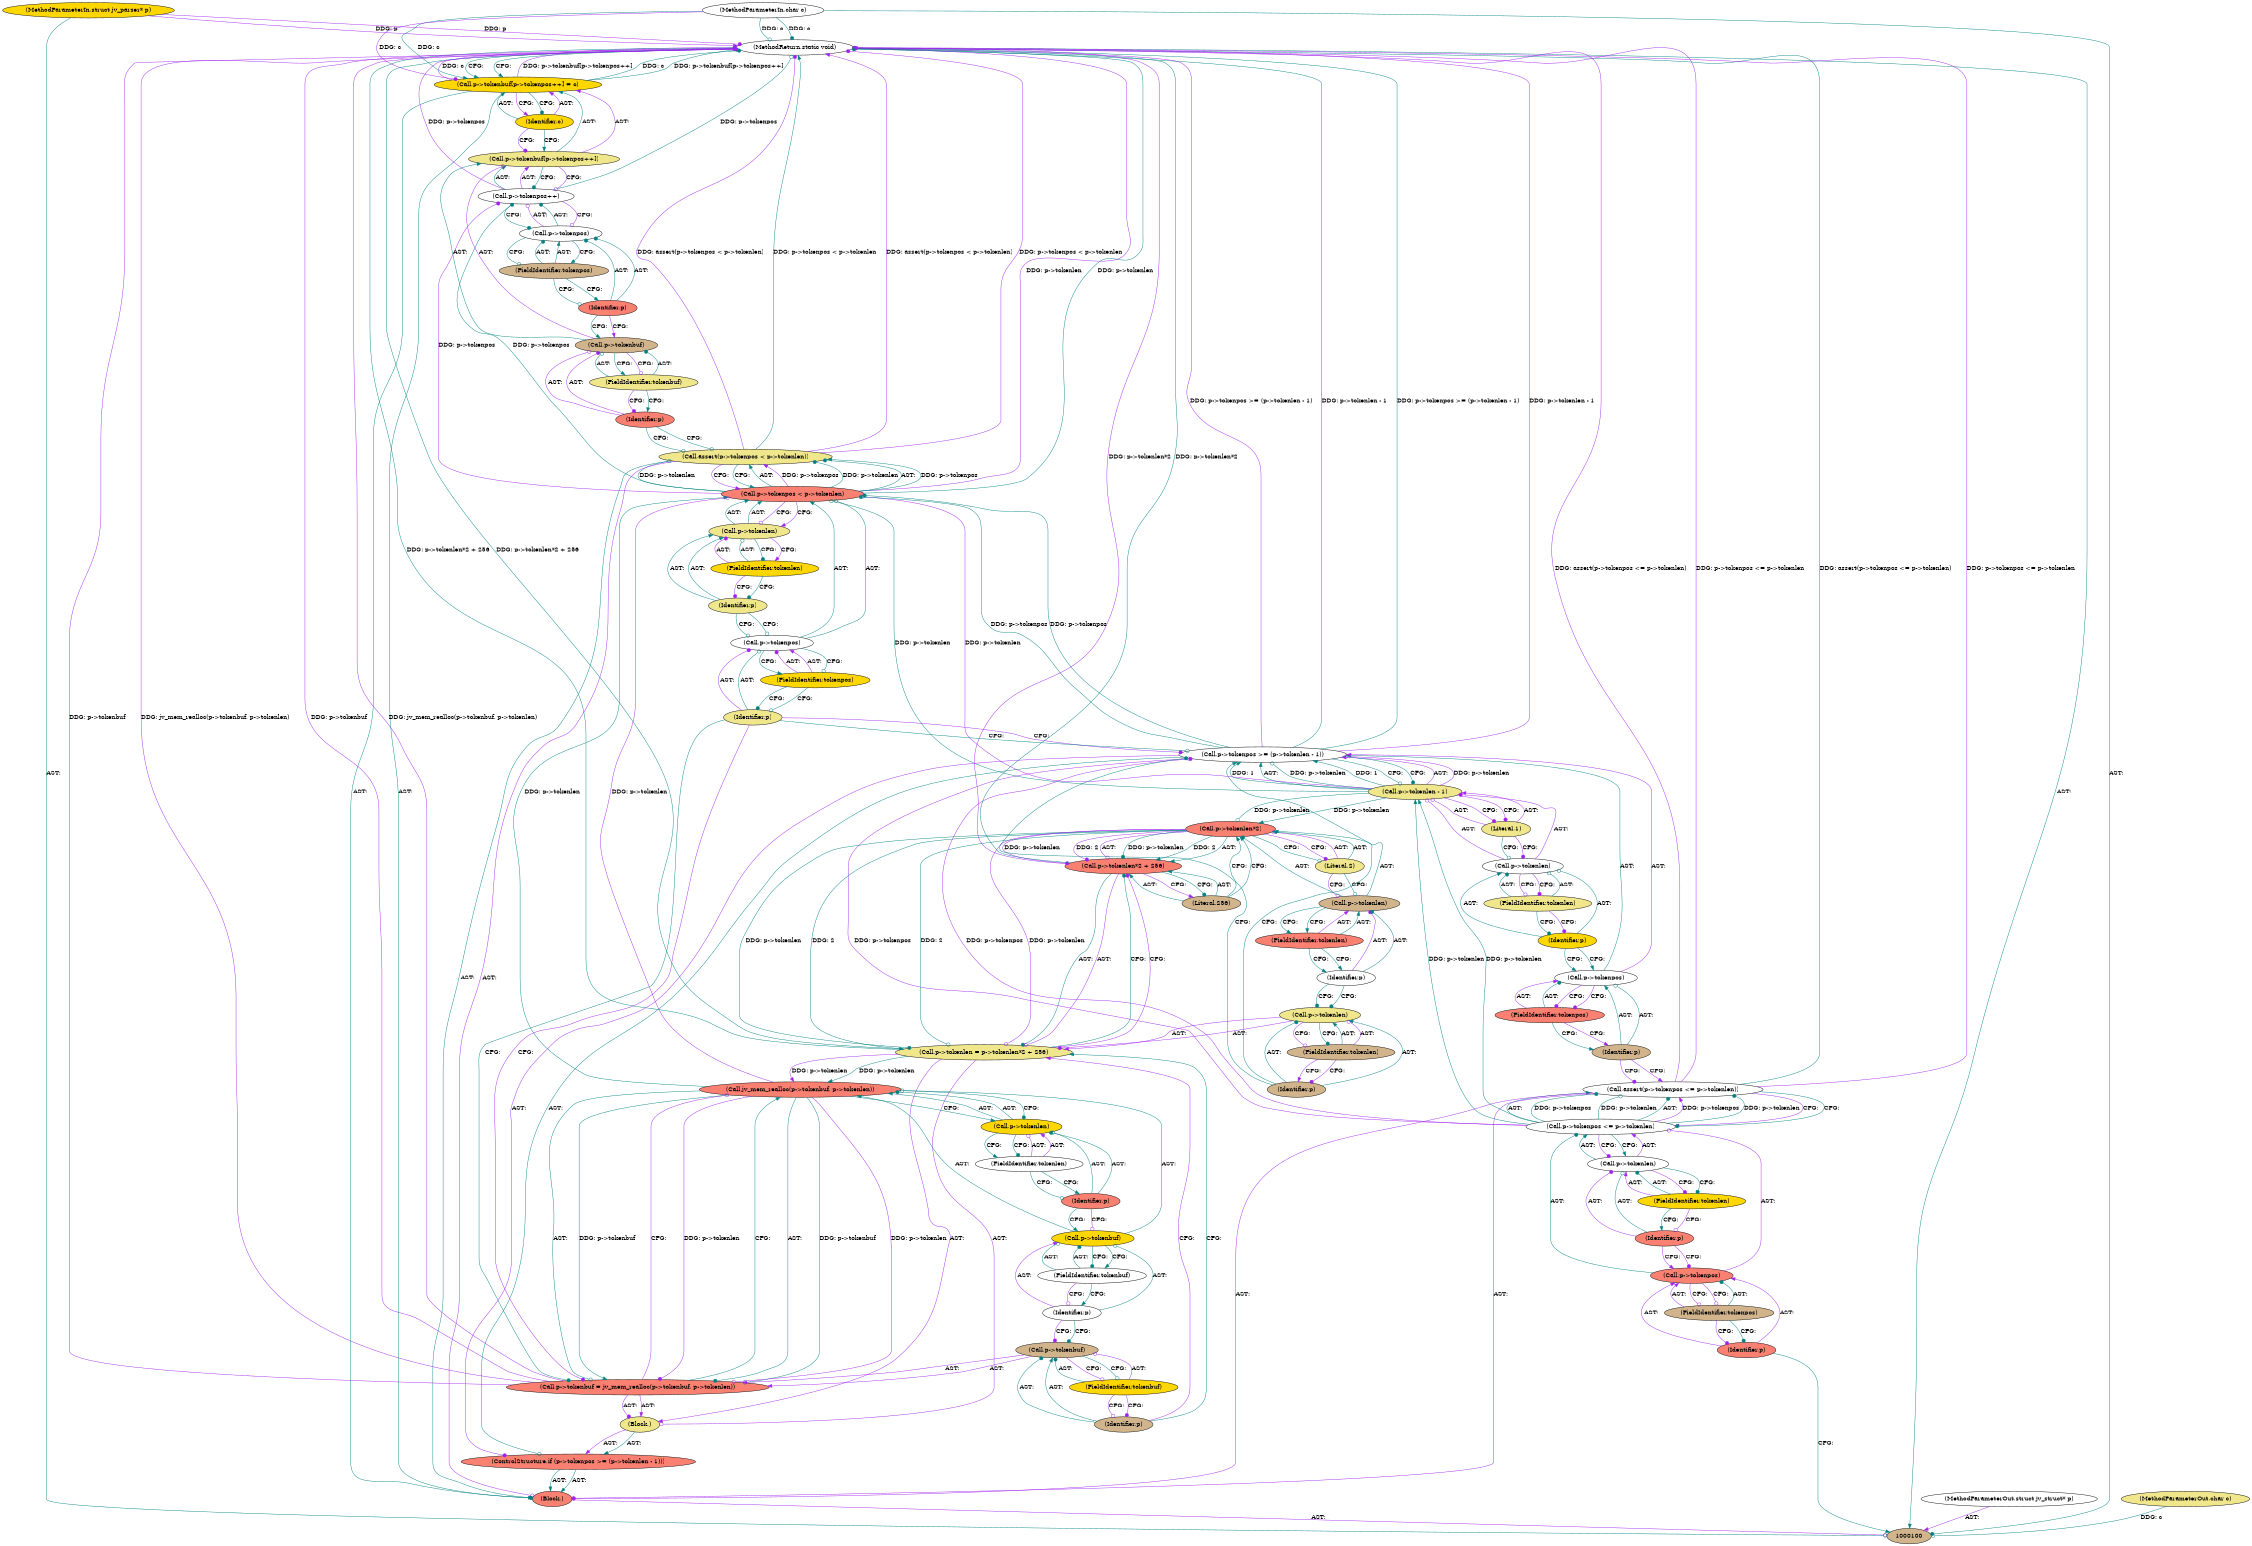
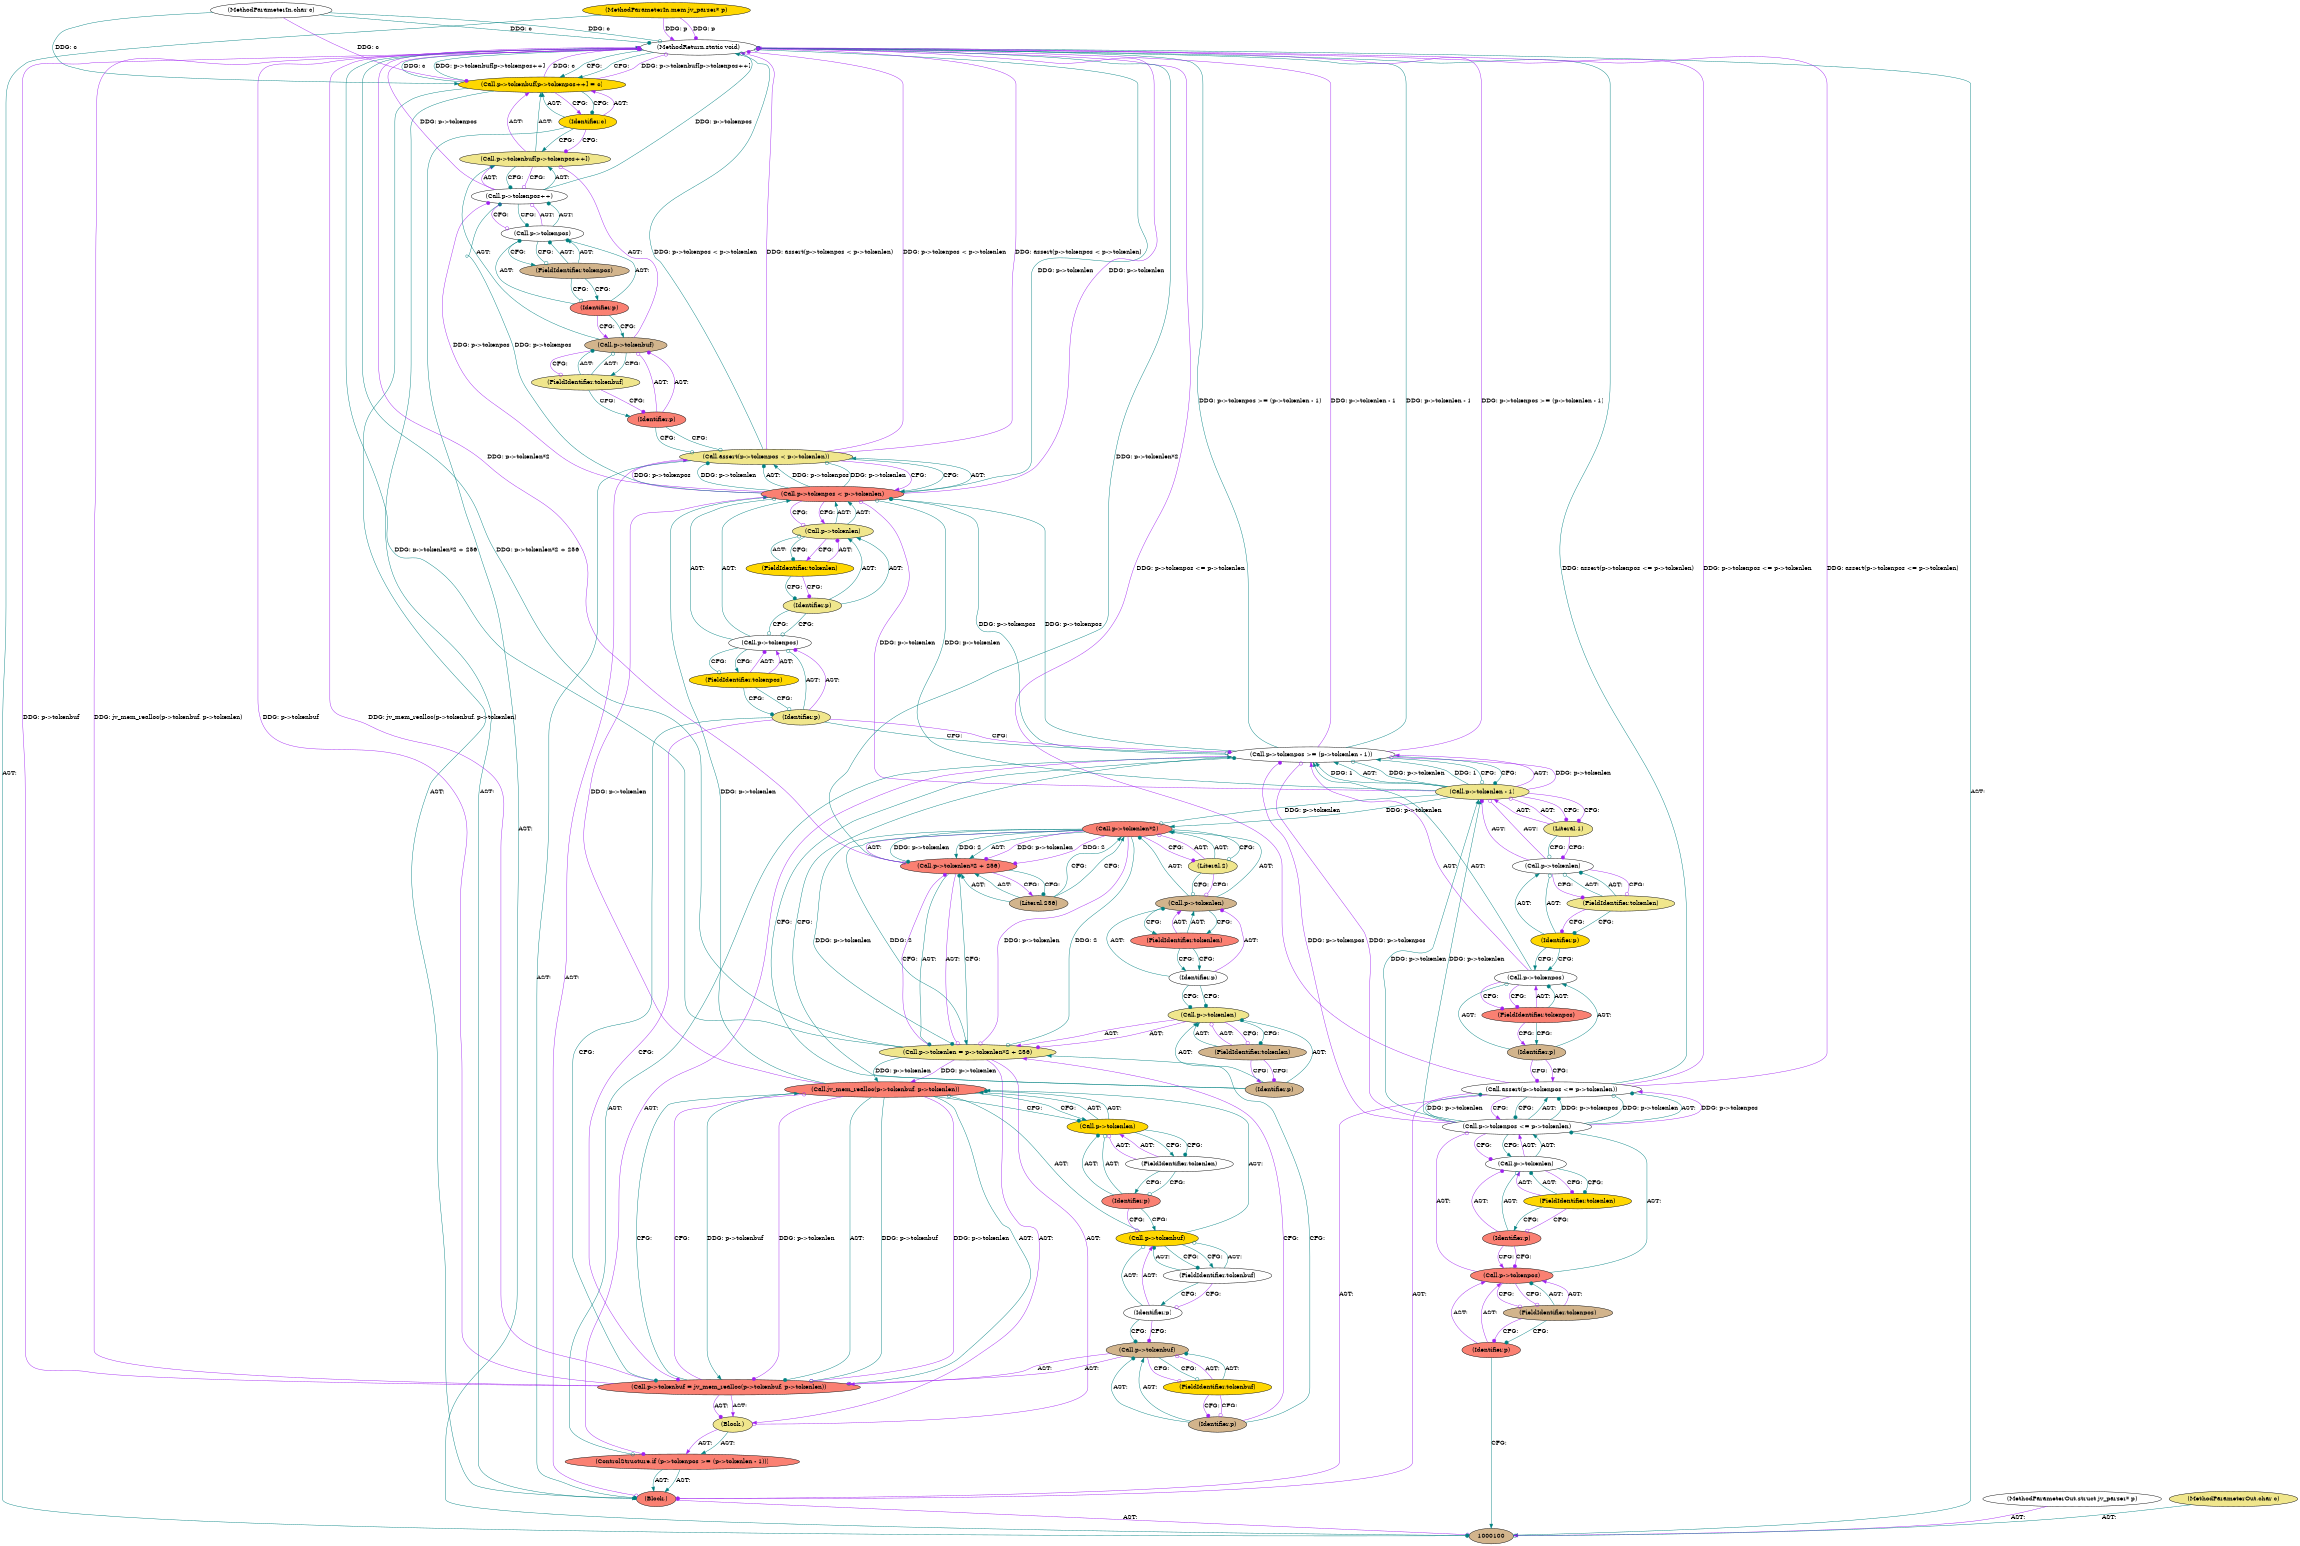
node "(MethodParameterIn,struct jv_parser* p)": label "(MethodParameterIn,struct jv_parser* p)" -> "(MethodParameterIn,mem jv_parser* p)"
edge "(MethodParameterIn,char c)" -> "1000100": now "(Identifier,c)" -> "1000100"
node "(MethodParameterOut,struct jv_struct* p)": label "(MethodParameterOut,struct jv_struct* p)" -> "(MethodParameterOut,struct jv_parser* p)"
edge "(MethodParameterOut,char c)" -> "1000100": label "DDG: c" -> "AST: "
